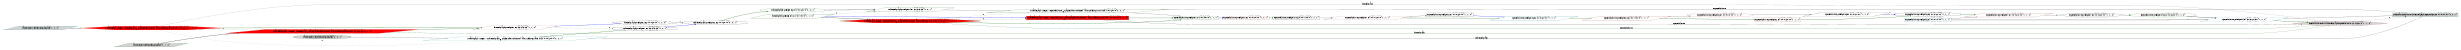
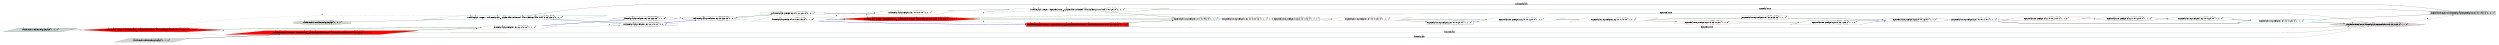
edge "undirectedGraph.putEdge(N3,N4)@@@6@@@['0', '0', '1']" -> "undirectedGraph.putEdge(N4,N1)@@@7@@@['0', '0', '1']": arrowhead vee -> tee
edge "expectedClosure.putEdge(N3,N3)@@@16@@@['1', '1', '1']" -> "expectedClosure.putEdge(N4,N1)@@@21@@@['1', '1', '0']": now "expectedClosure.putEdge(N3,N3)@@@16@@@['1', '1', '1']" -> "expectedClosure.putEdge(N3,N4)@@@17@@@['1', '1', '1']"
